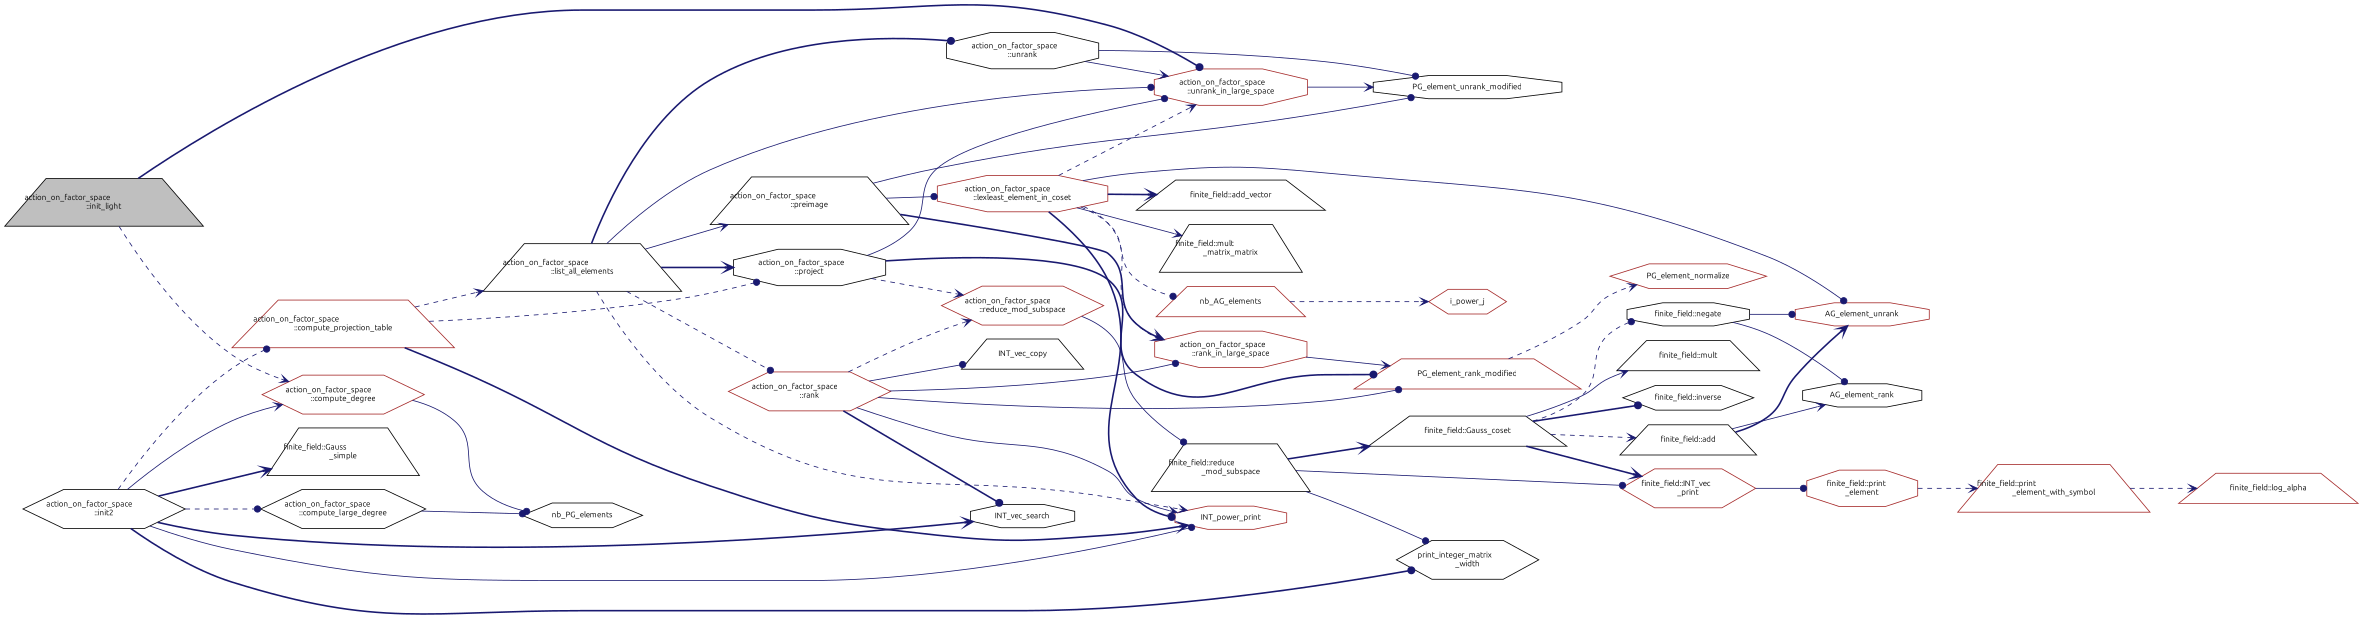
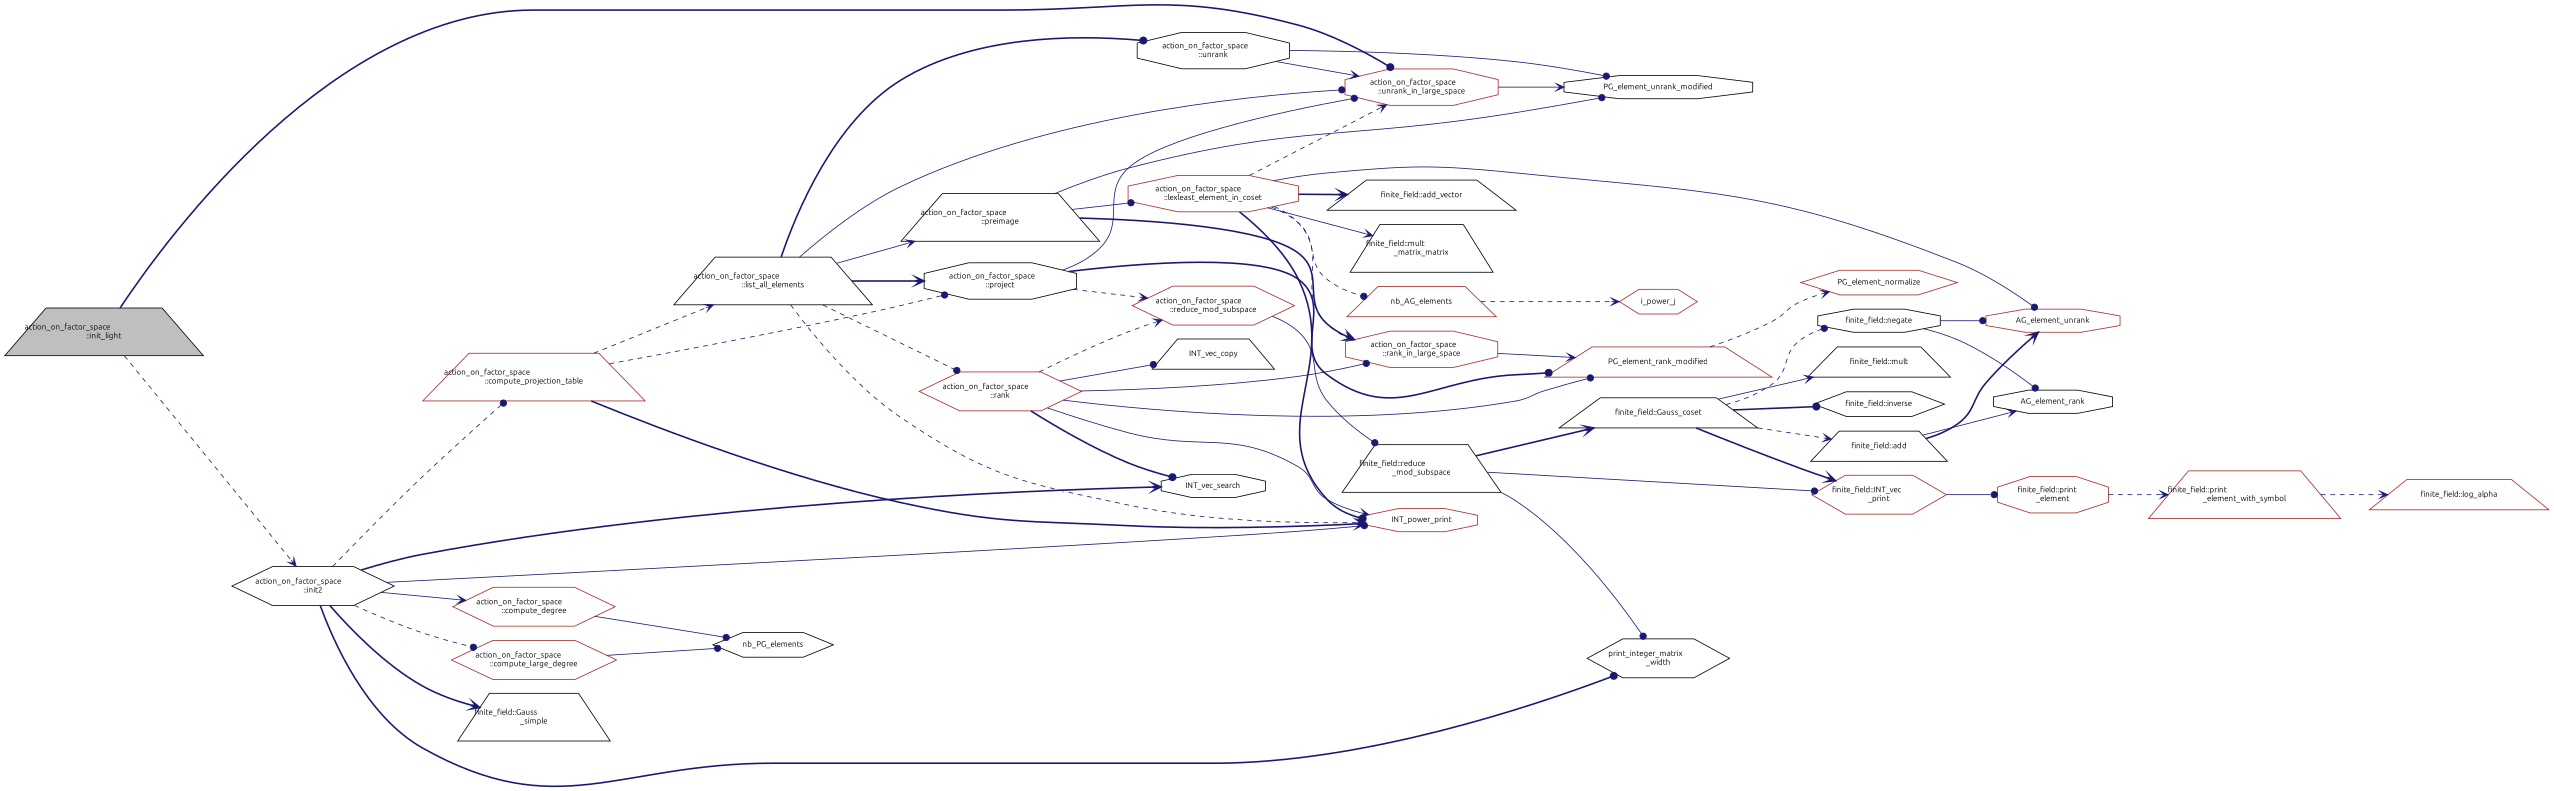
edge "action_on_factor_space ::init_light" -> "action_on_factor_space ::compute_degree": now "action_on_factor_space ::init_light" -> "action_on_factor_space ::init2"
node "action_on_factor_space ::compute_large_degree": color black -> brown
